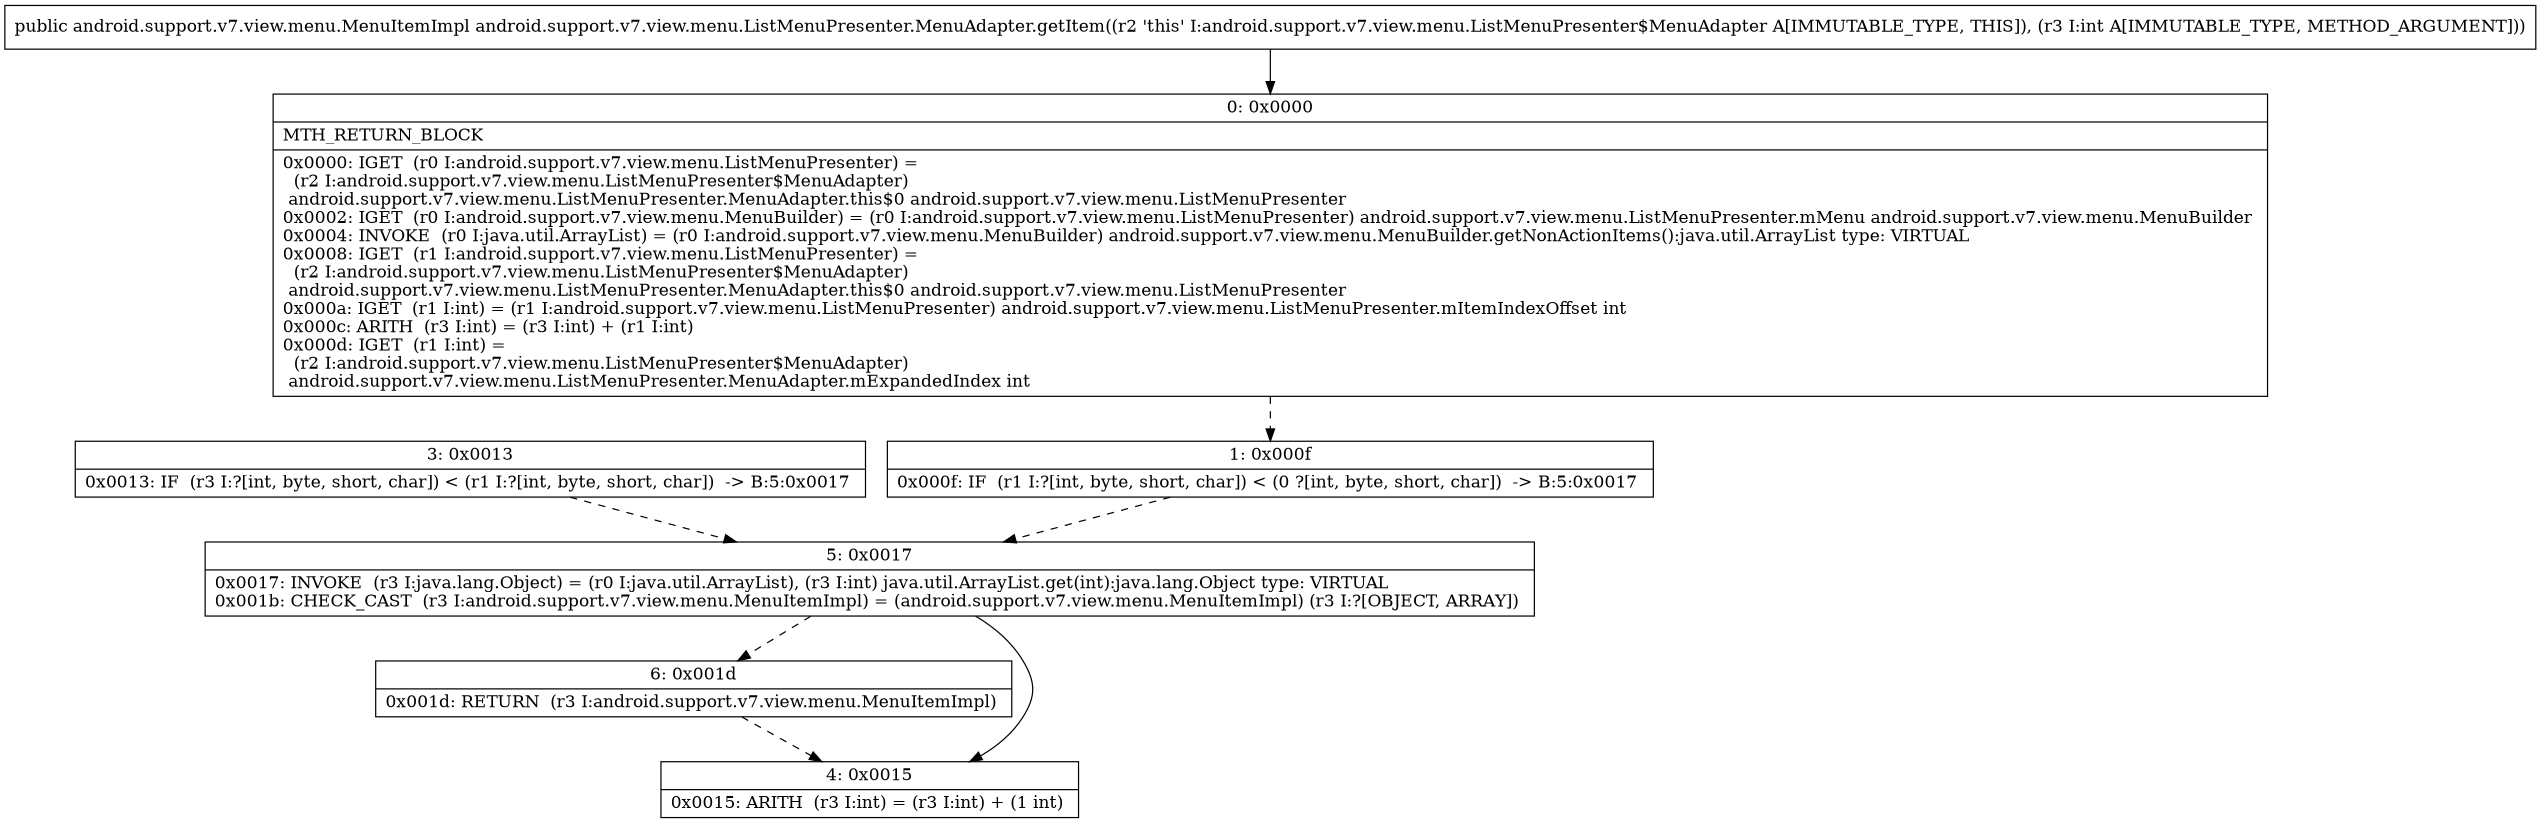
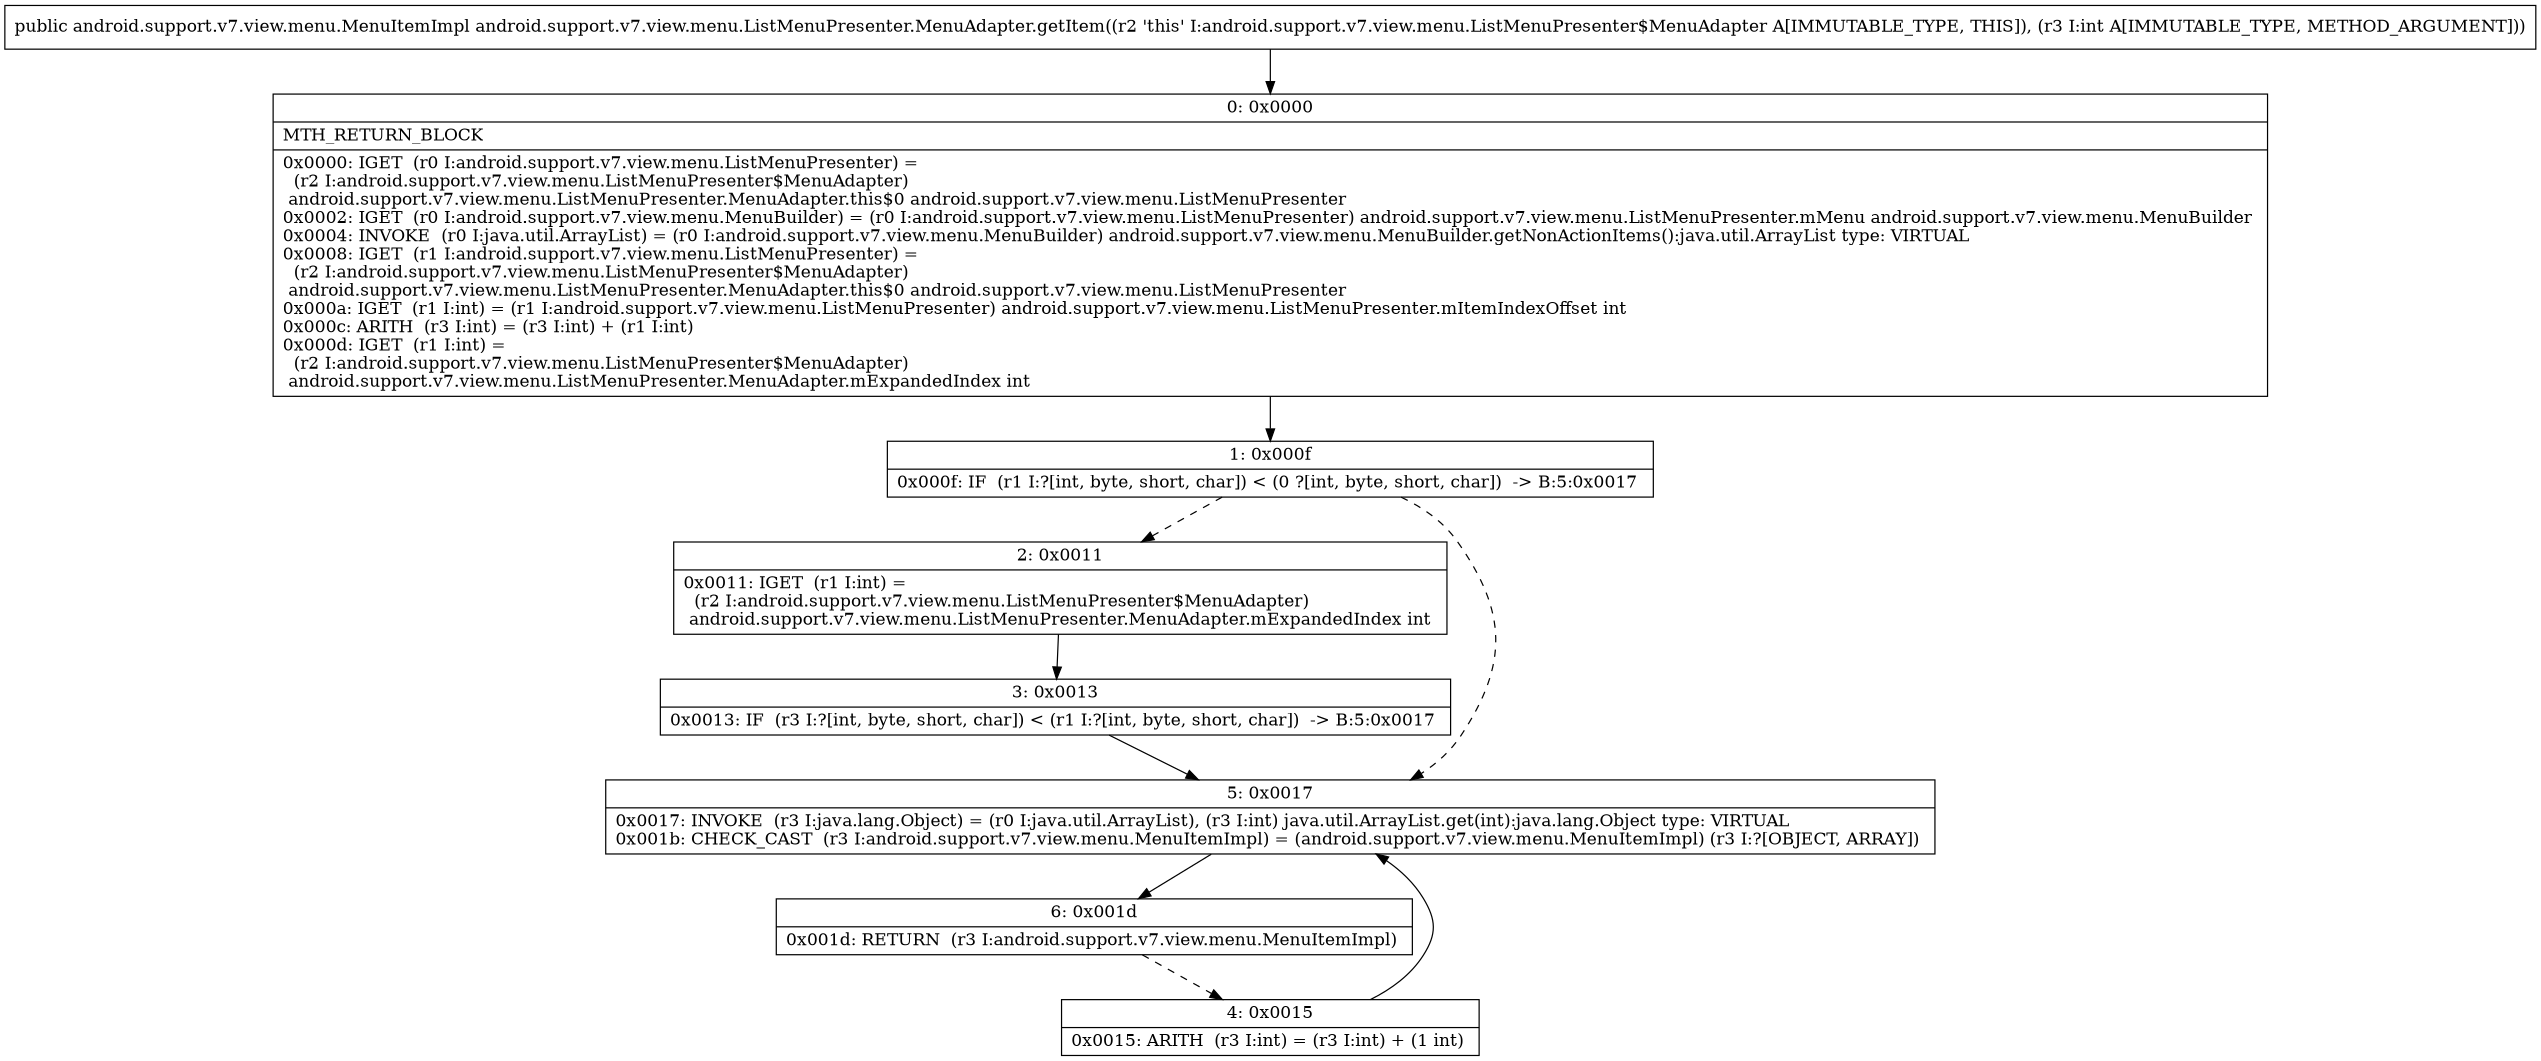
edge "0: 0x0000" -> "1: 0x000f": style dashed -> solid
edge "3: 0x0013" -> "5: 0x0017": style dashed -> solid
node "2: 0x0011": added
edge "5: 0x0017" -> "6: 0x001d": style dashed -> solid
edge "5: 0x0017" -> "4: 0x0015": reversed
